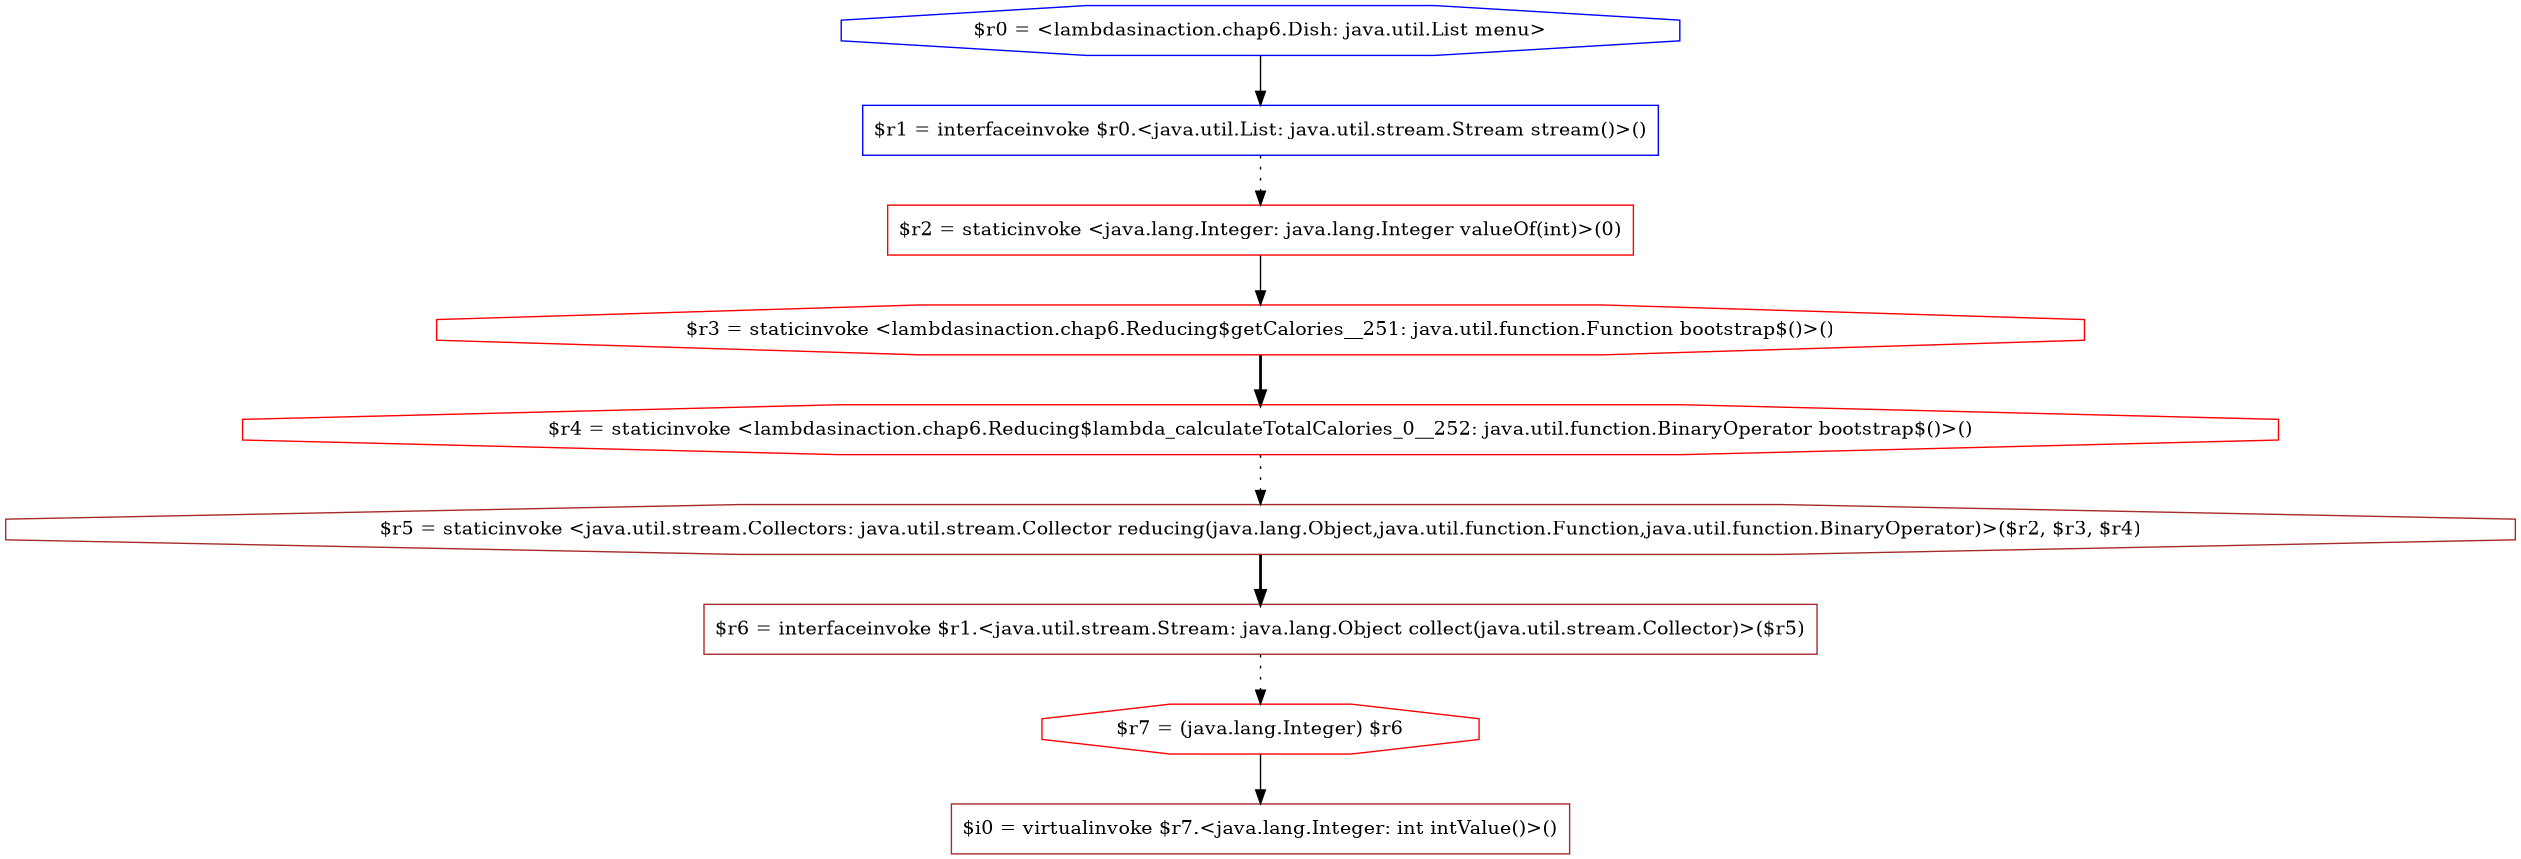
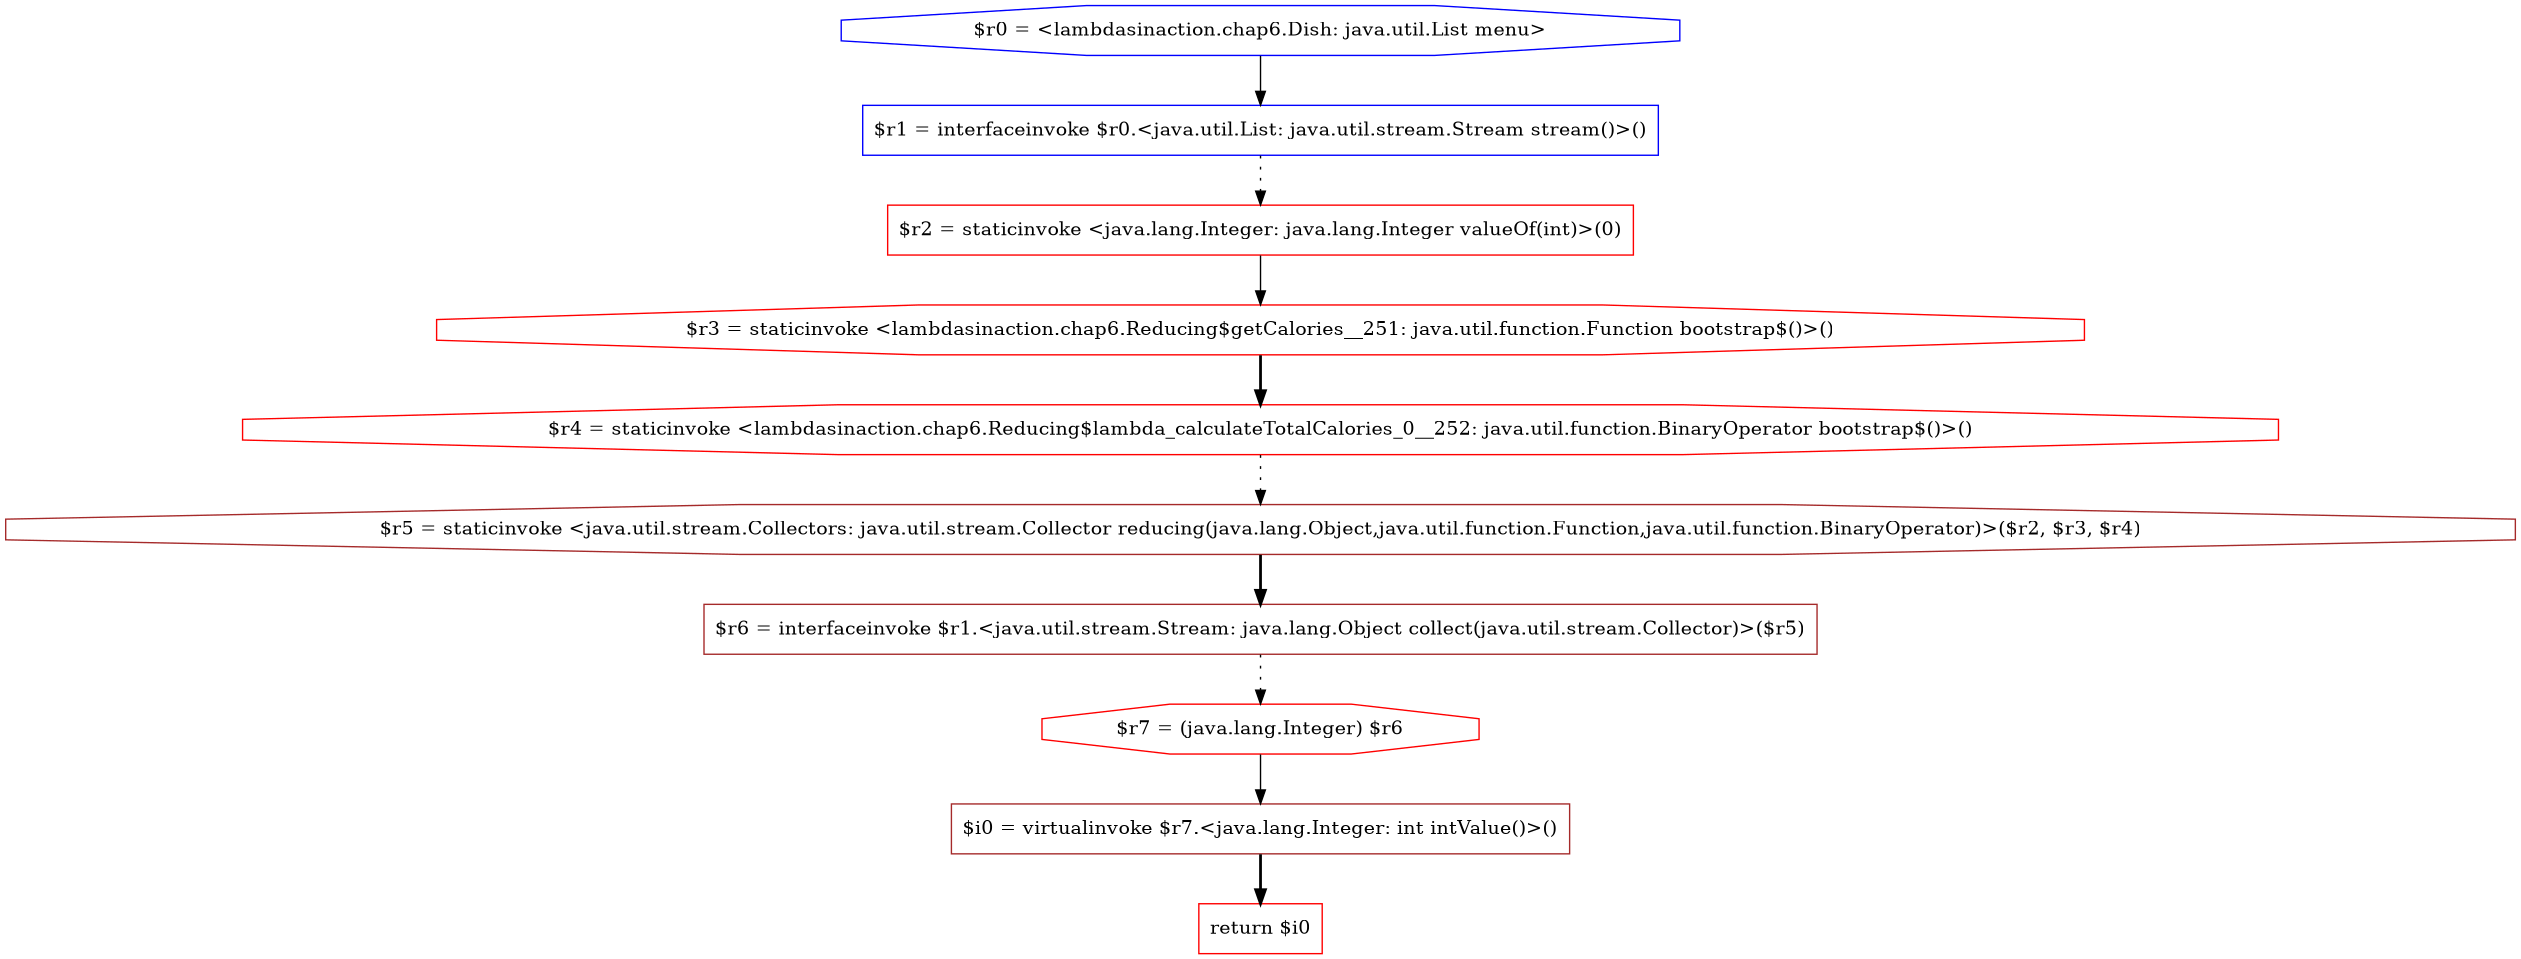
node "return $i0": added
